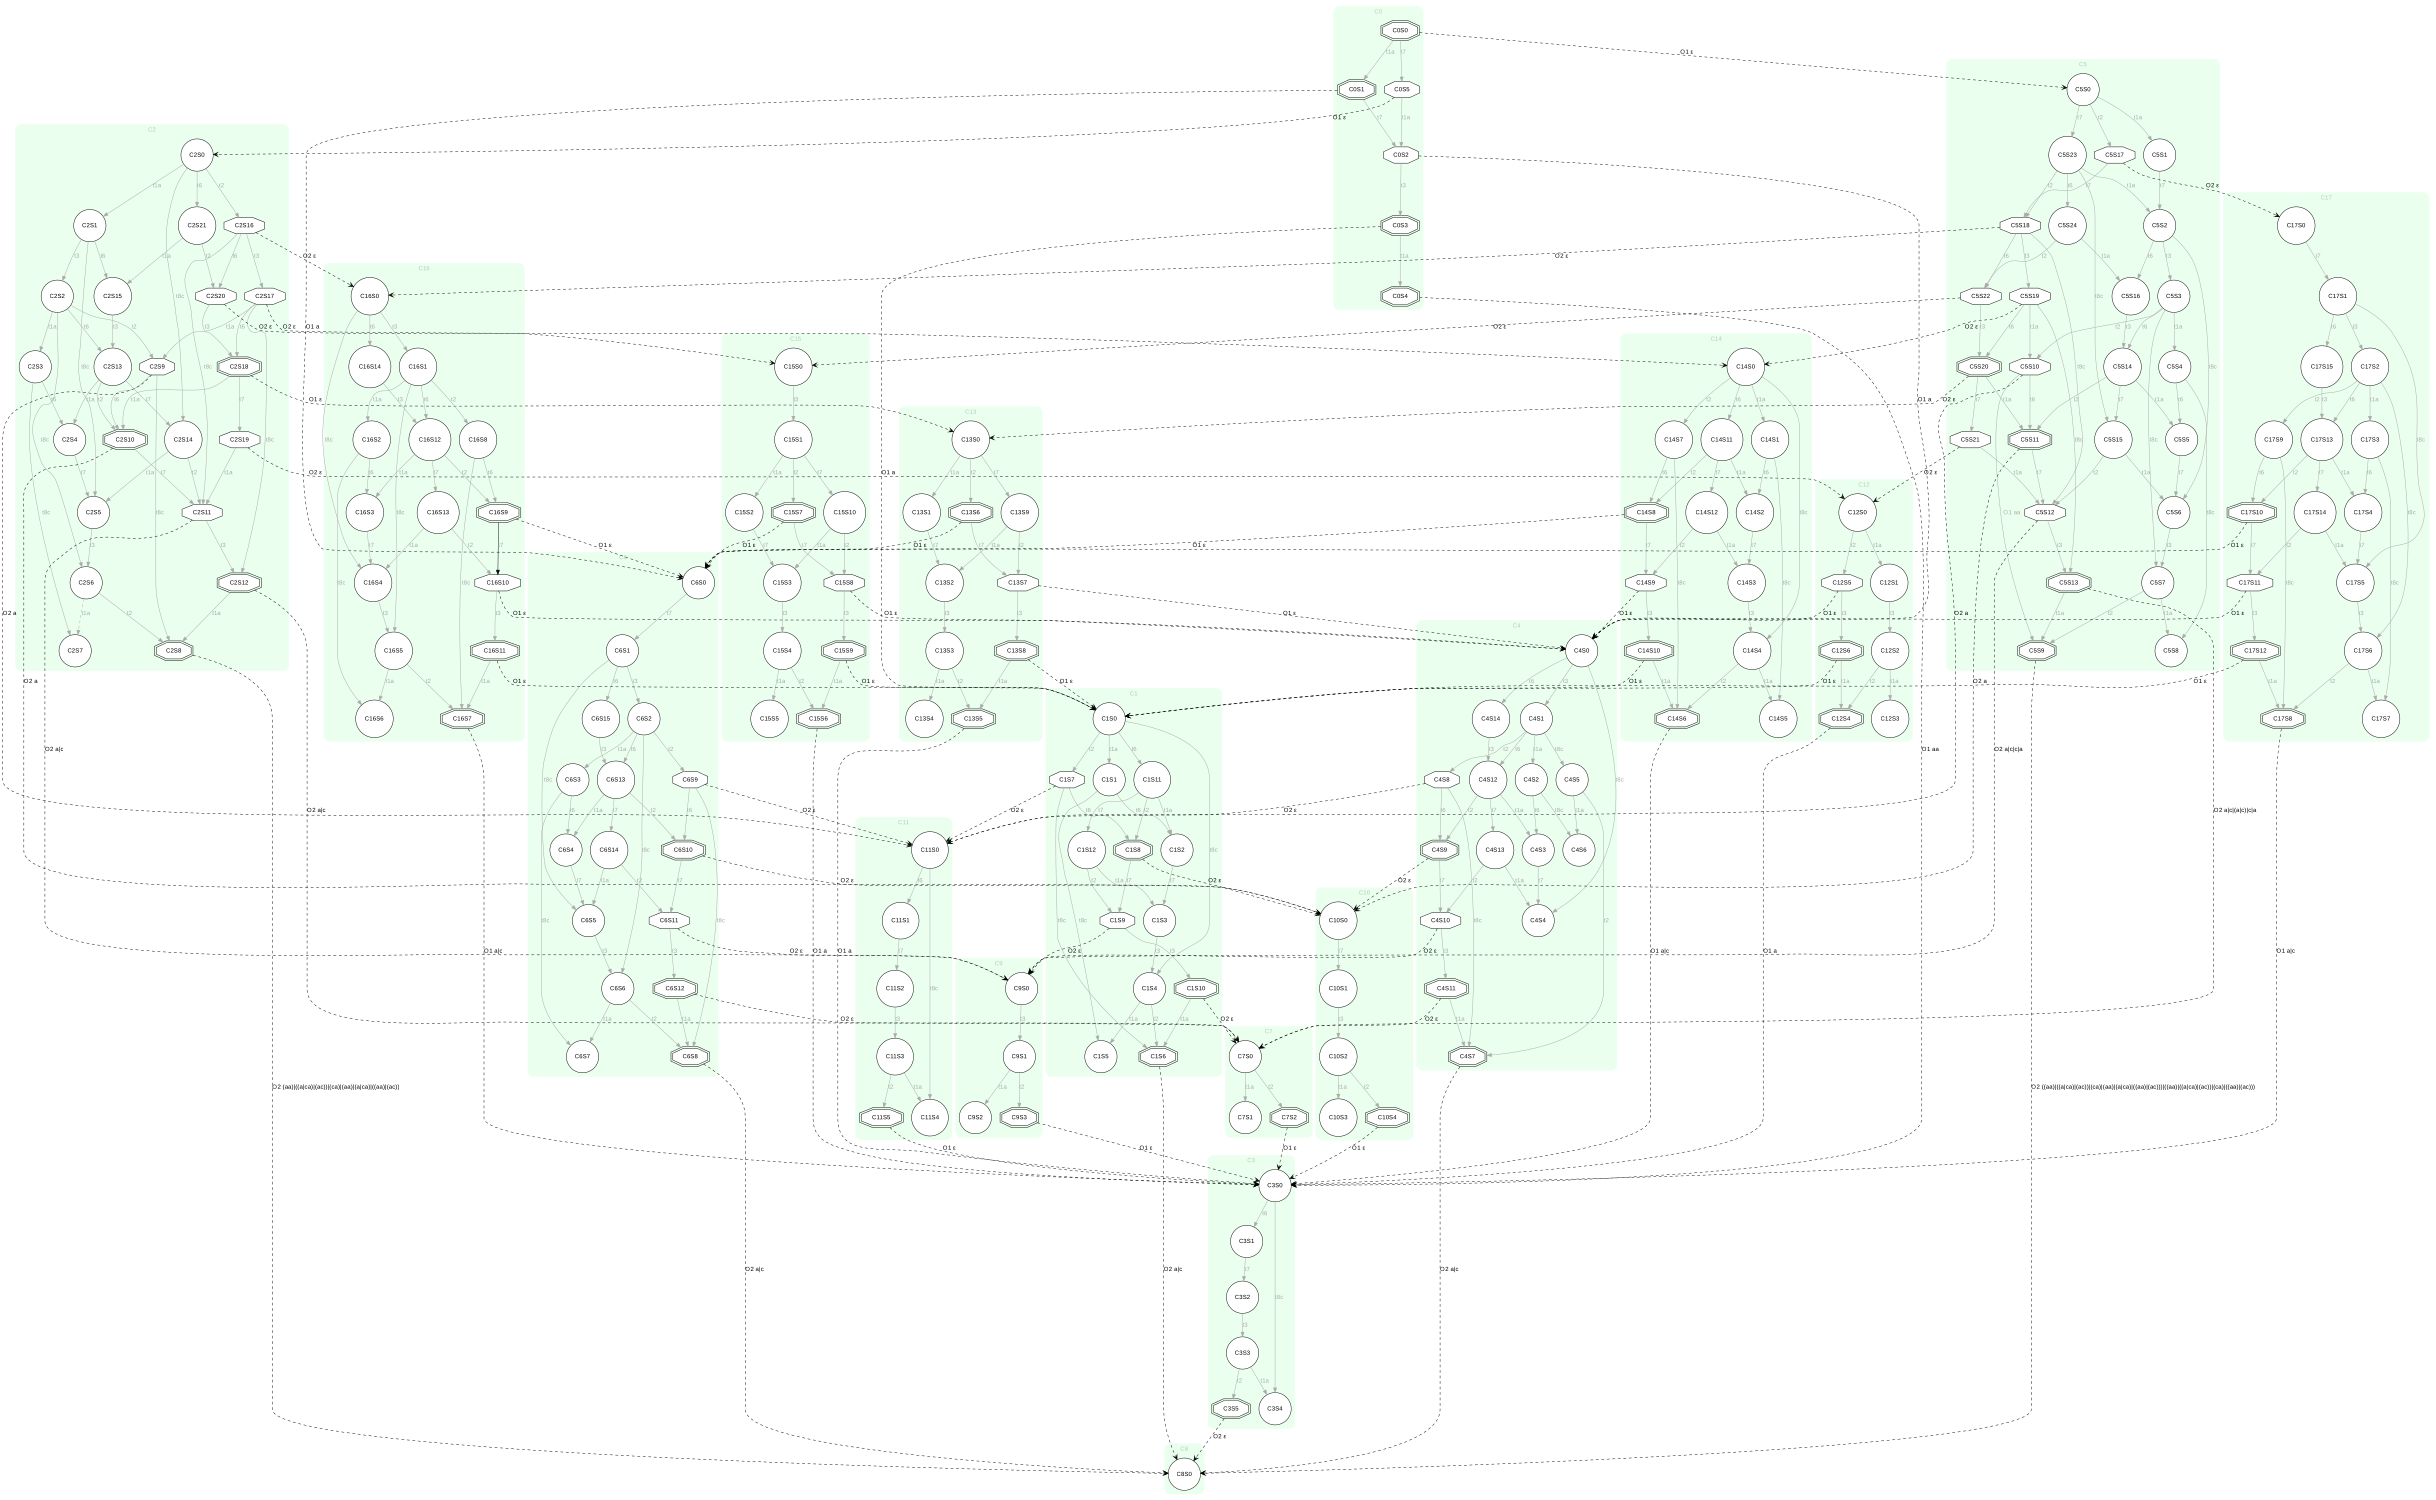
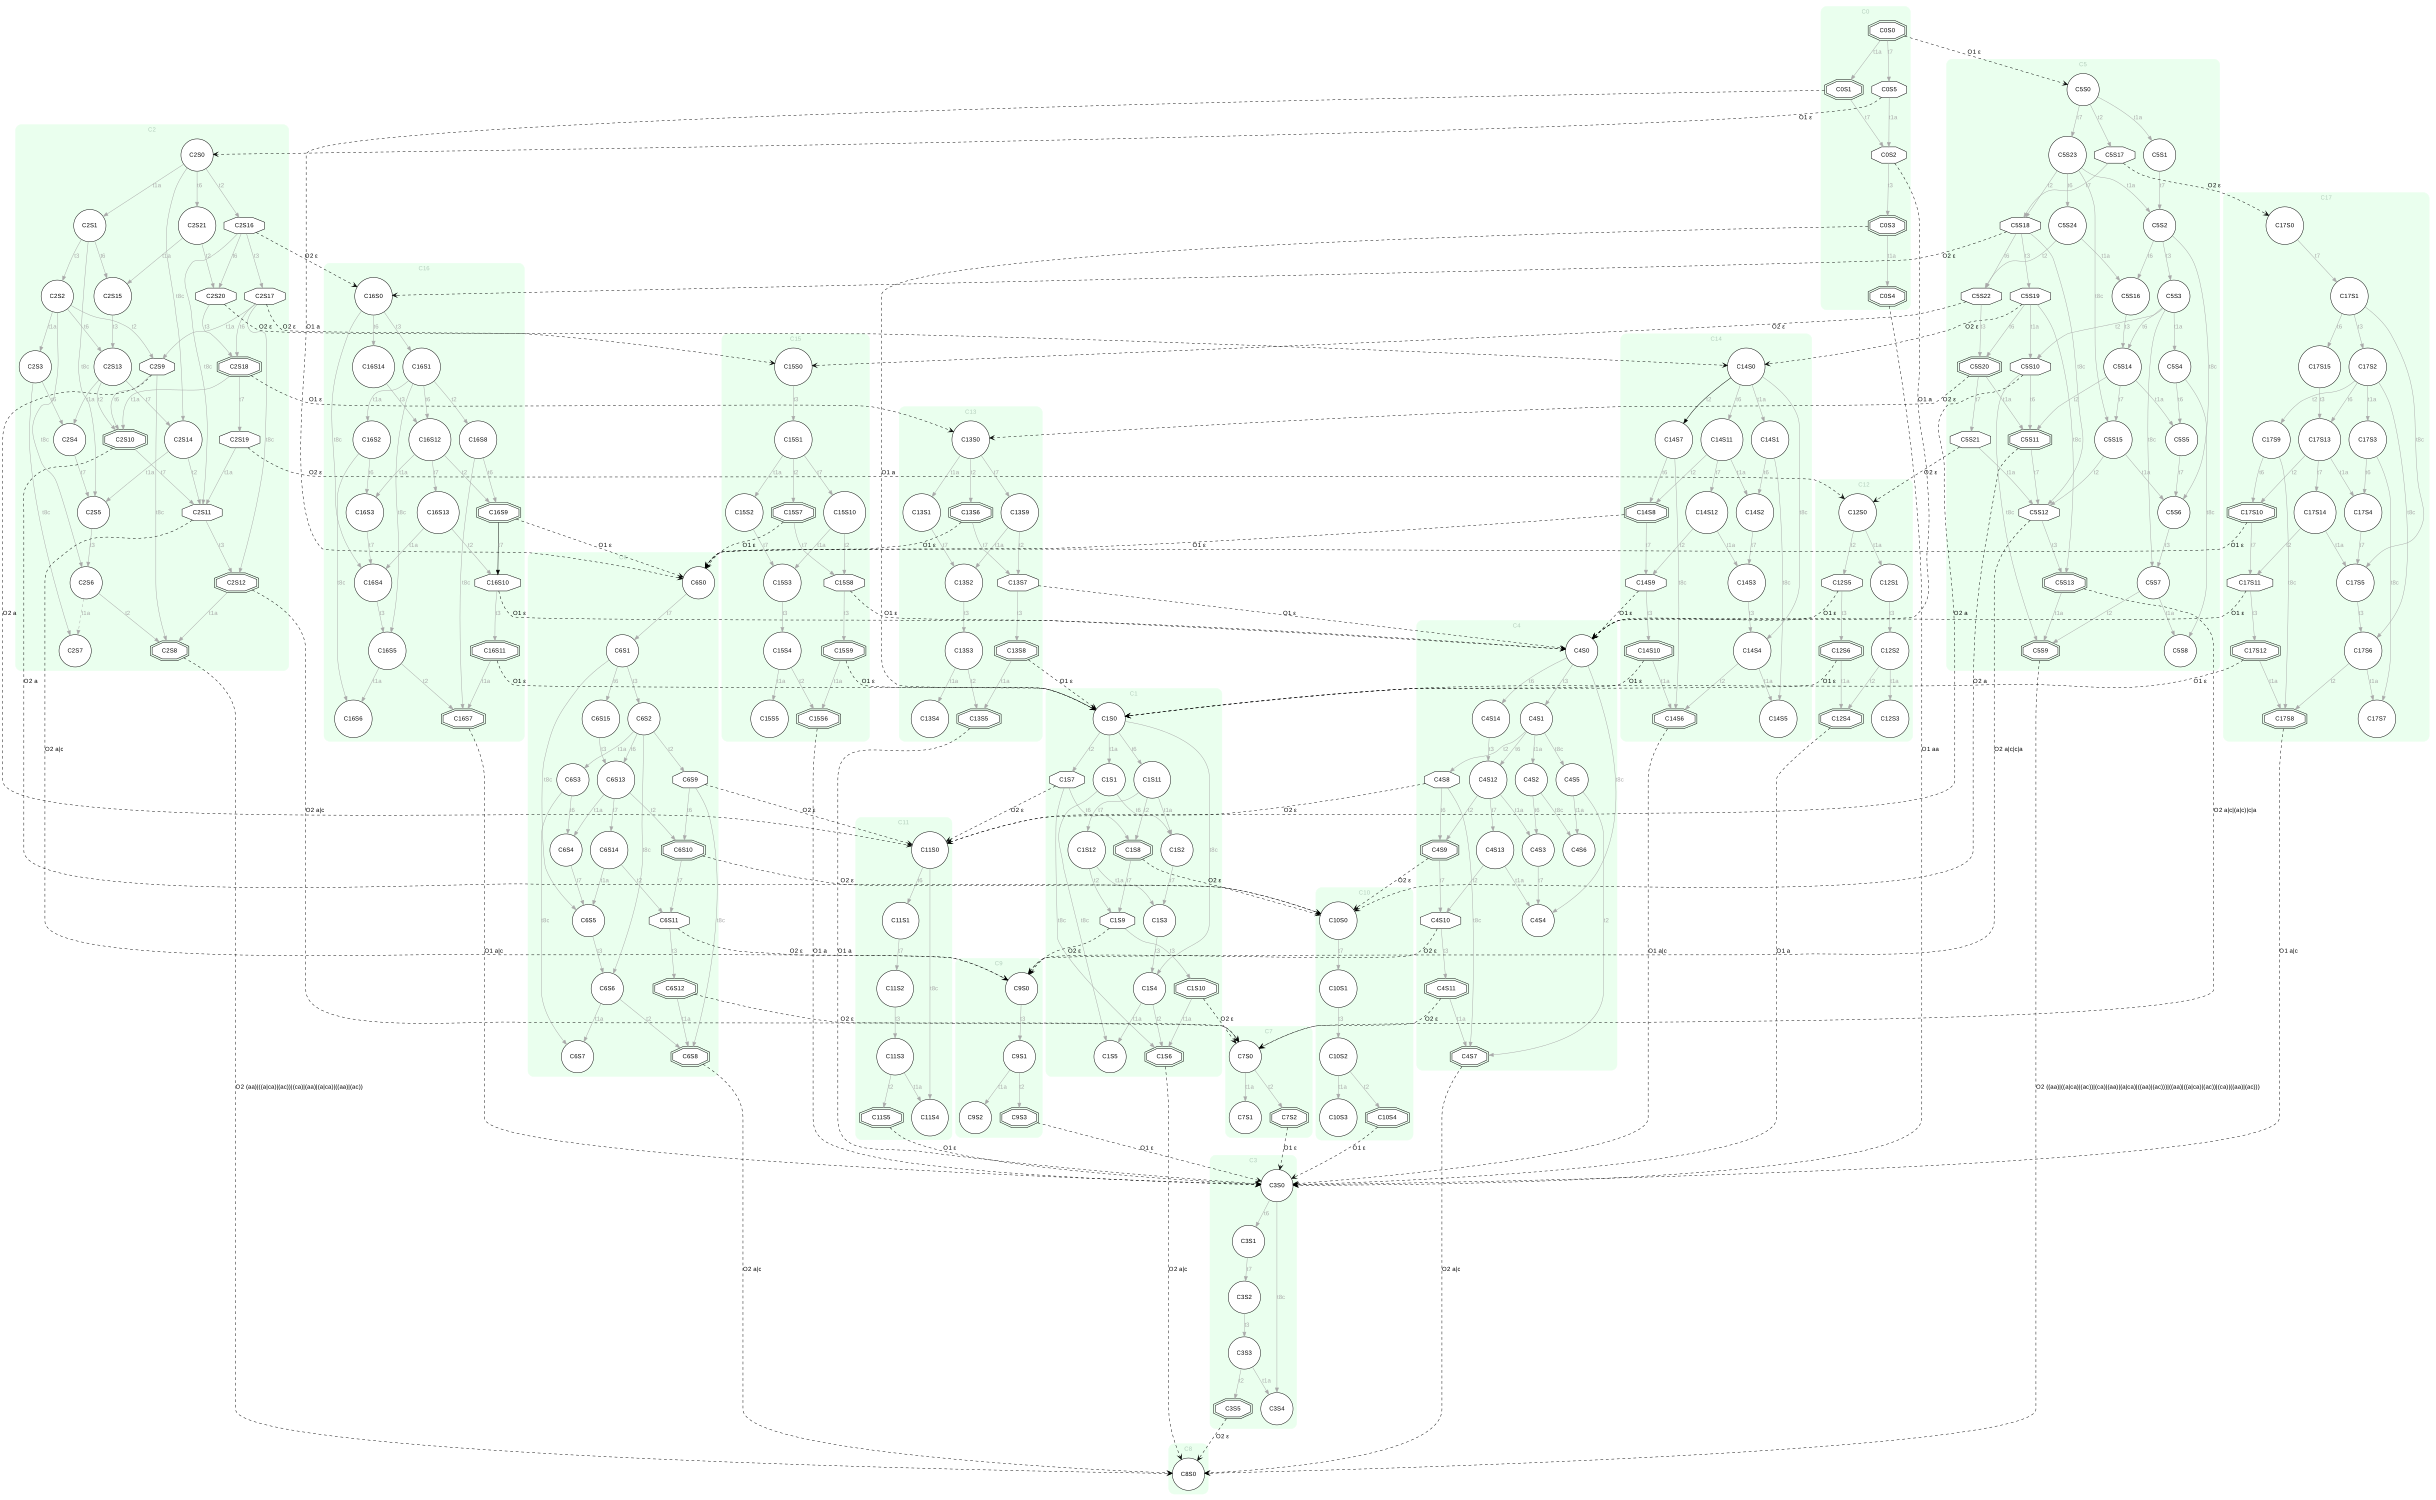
edge "C14S0" -> "C14S7": color darkgray -> black
edge "C5S10" -> "C5S9": label "O1 aa" -> "t8c"
